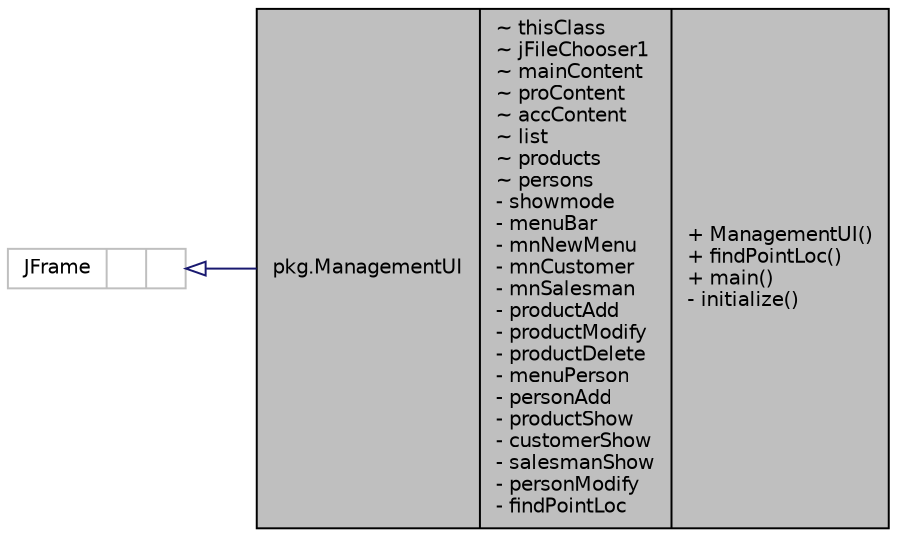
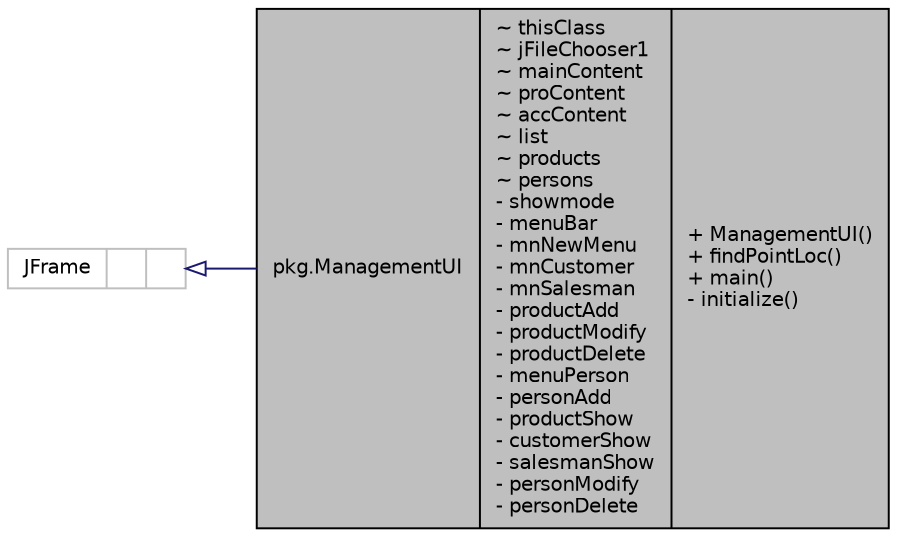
node "pkg.ManagementUI": text "- findPointLoc" -> "- personDelete"
